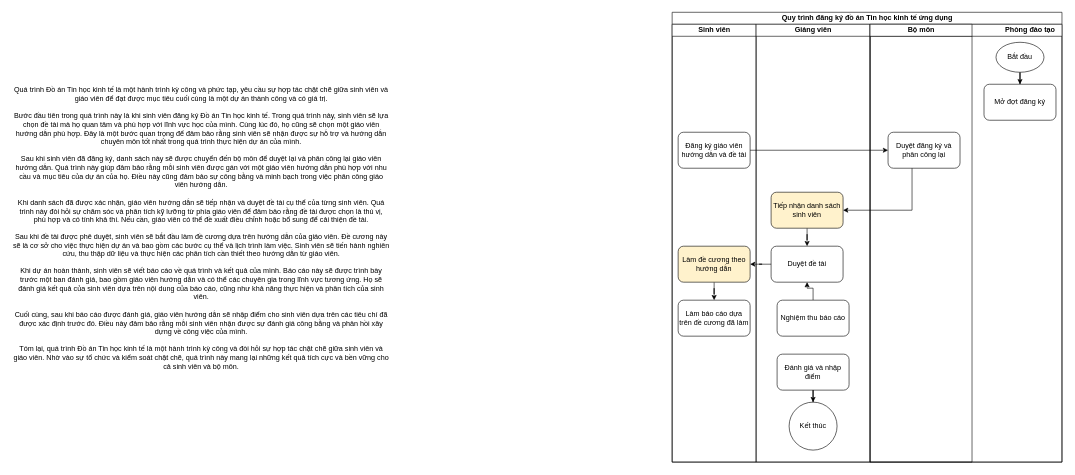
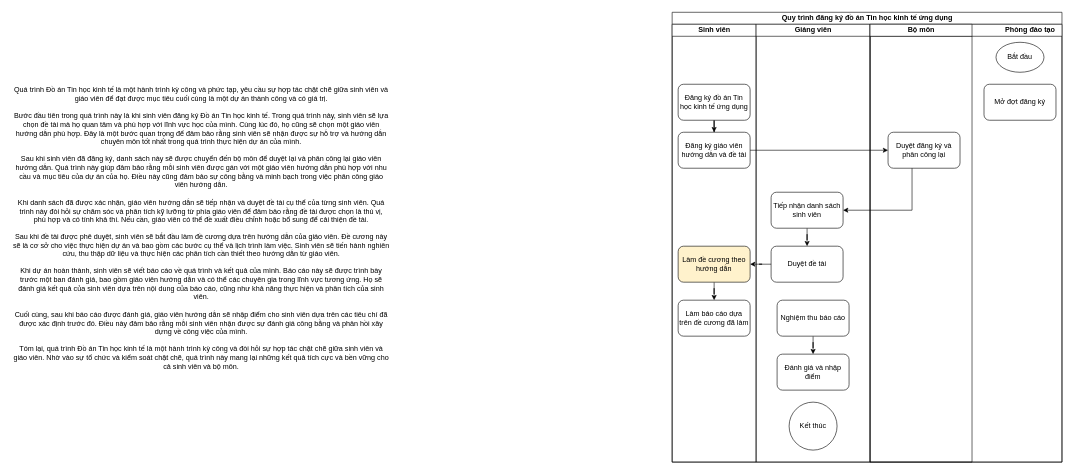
edge "Bắt đầu" -> "Mở đợt đăng ký": removed
node "Đăng ký đồ án Tin học kinh tế ứng dụng": added
edge "Đăng ký đồ án Tin học kinh tế ứng dụng" -> "Đăng ký giáo viên hướng dẫn và đề tài": added
node "Tiếp nhận danh sách sinh viên": fillcolor #fff2cc -> #ffffff
edge "Nghiệm thu báo cáo" -> "Duyệt đề tài": now "Nghiệm thu báo cáo" -> "Đánh giá và nhập điểm"
edge "Đánh giá và nhập điểm" -> "Kết thúc": removed
